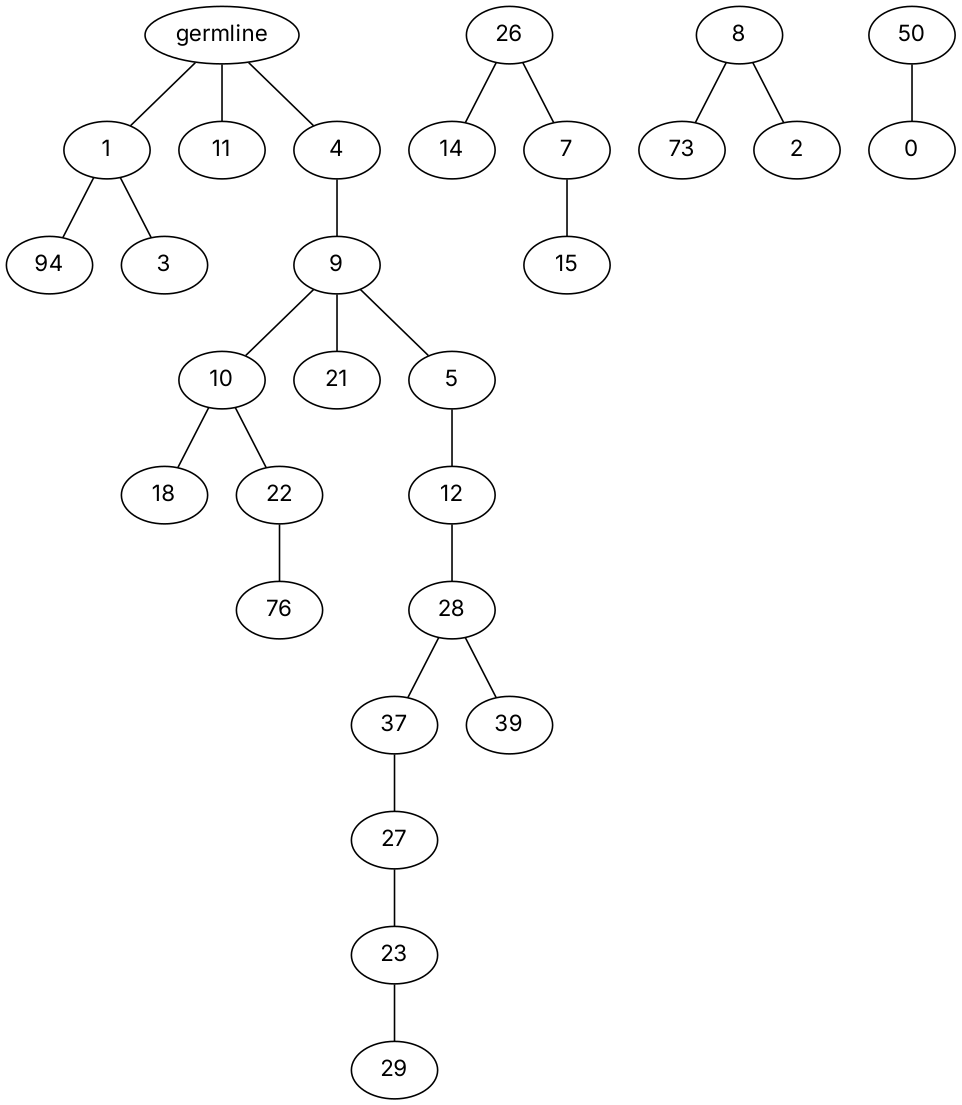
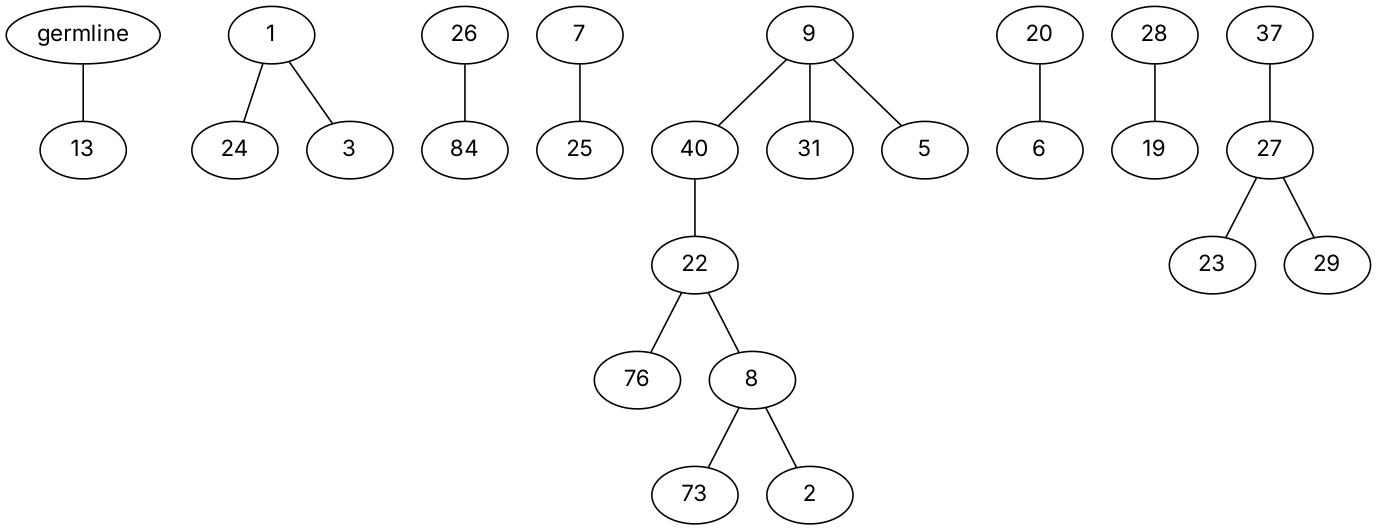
node "50": label "50" -> "20"
edge "26" -- "7": removed
edge "germline" -- "1": removed
node "11": label "11" -> "13"
node "4": removed
node "14": label "14" -> "84"
node "0": label "0" -> "6"
node "94": label "94" -> "24"
node "15": label "15" -> "25"
edge "22" -- "8": added
node "10": label "10" -> "40"
node "21": label "21" -> "31"
node "18": removed
node "12": removed
edge "28" -- "37": removed
node "39": label "39" -> "19"
edge "23" -- "29": now "27" -- "29"
